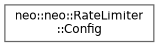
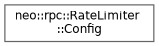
node "neo::neo::RateLimiter ::Config": label "neo::neo::RateLimiter ::Config" -> "neo::rpc::RateLimiter ::Config"
